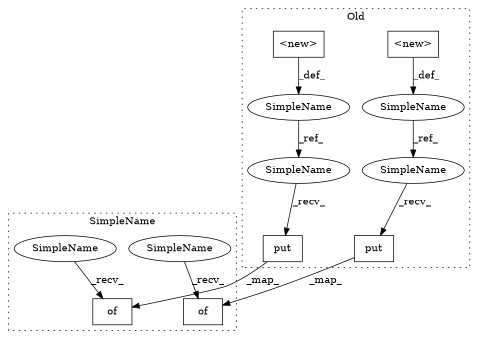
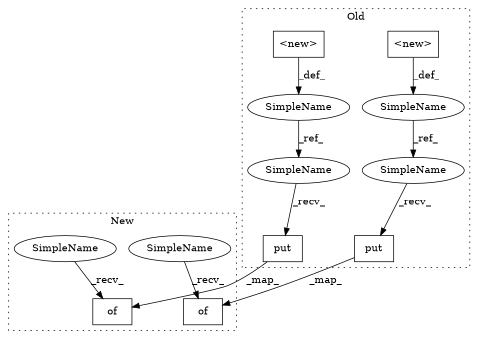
cluster "SimpleName": label "SimpleName" -> "New"
